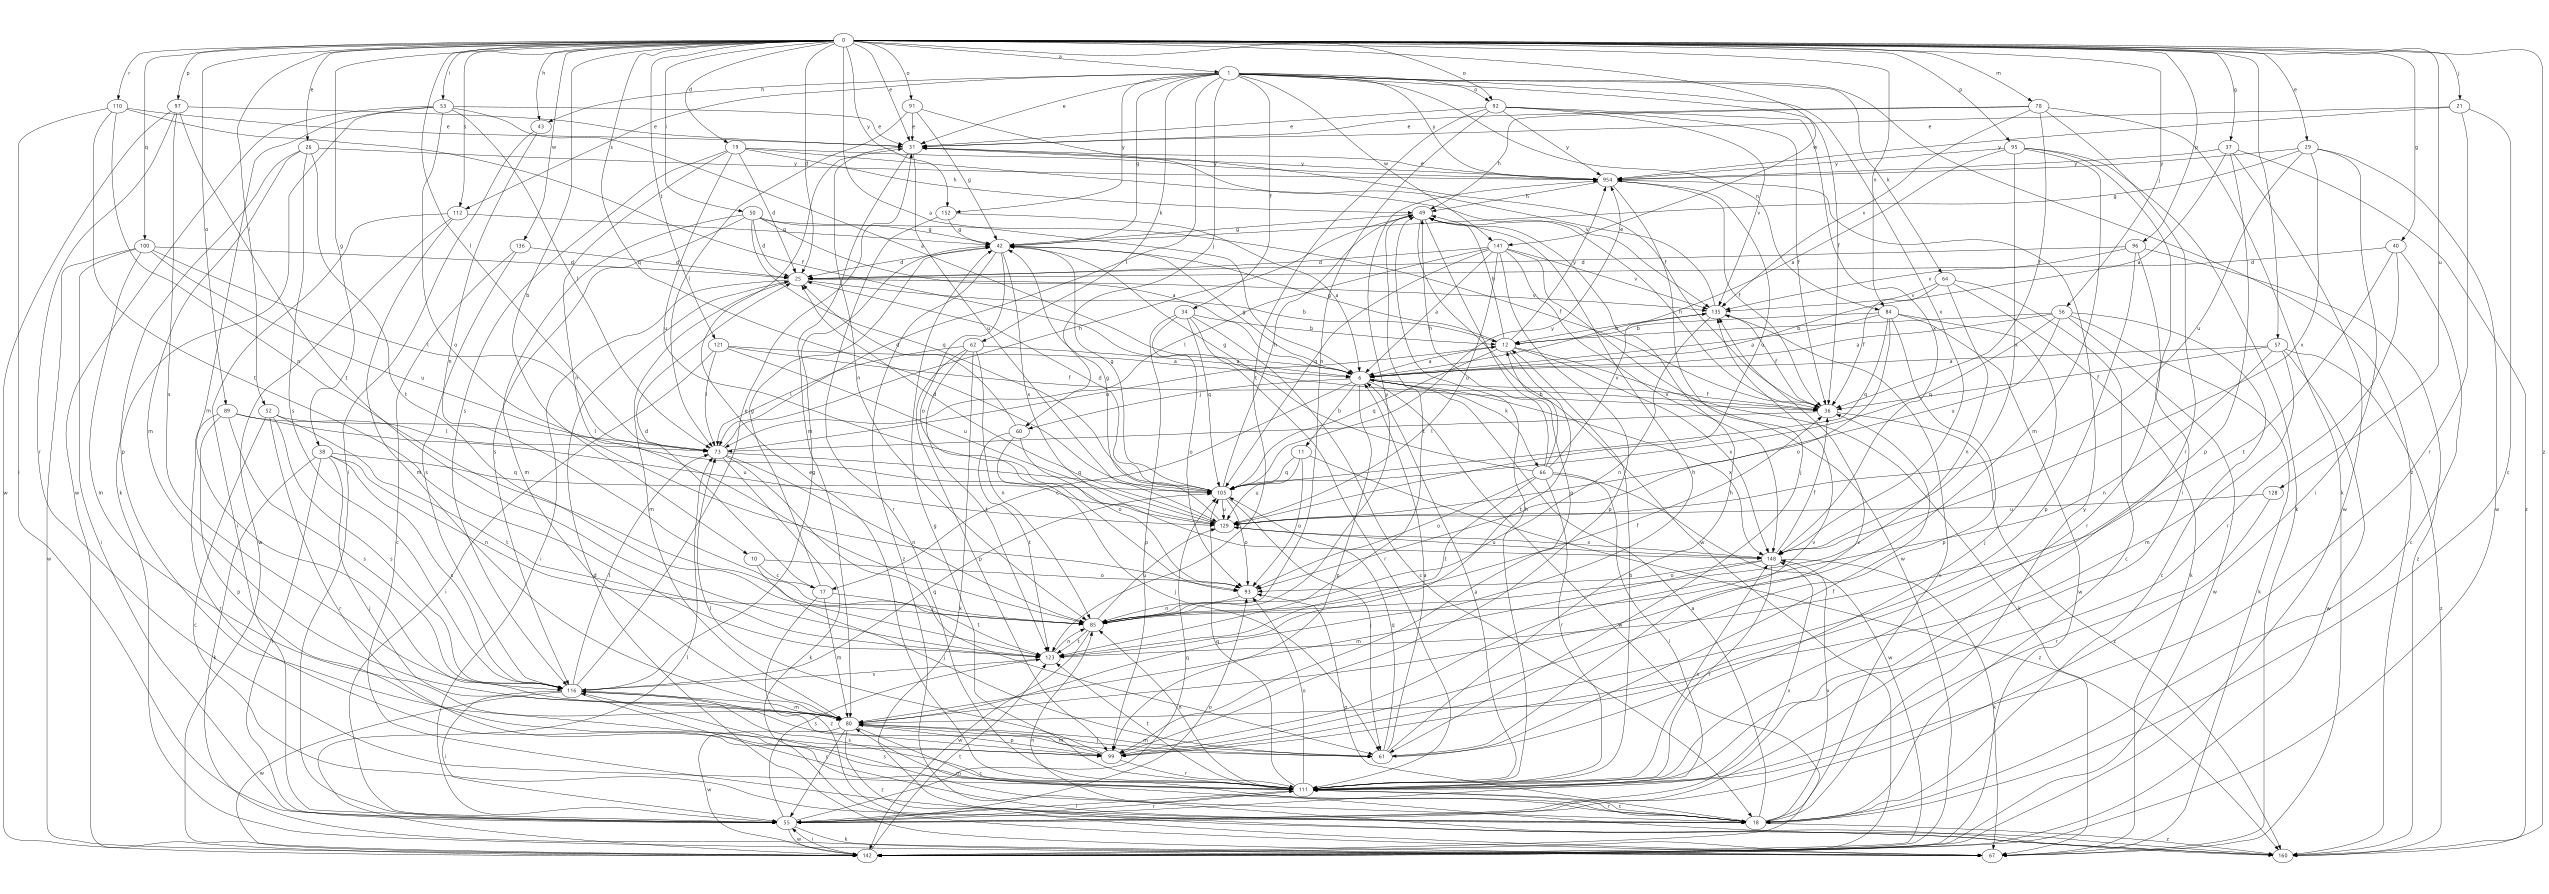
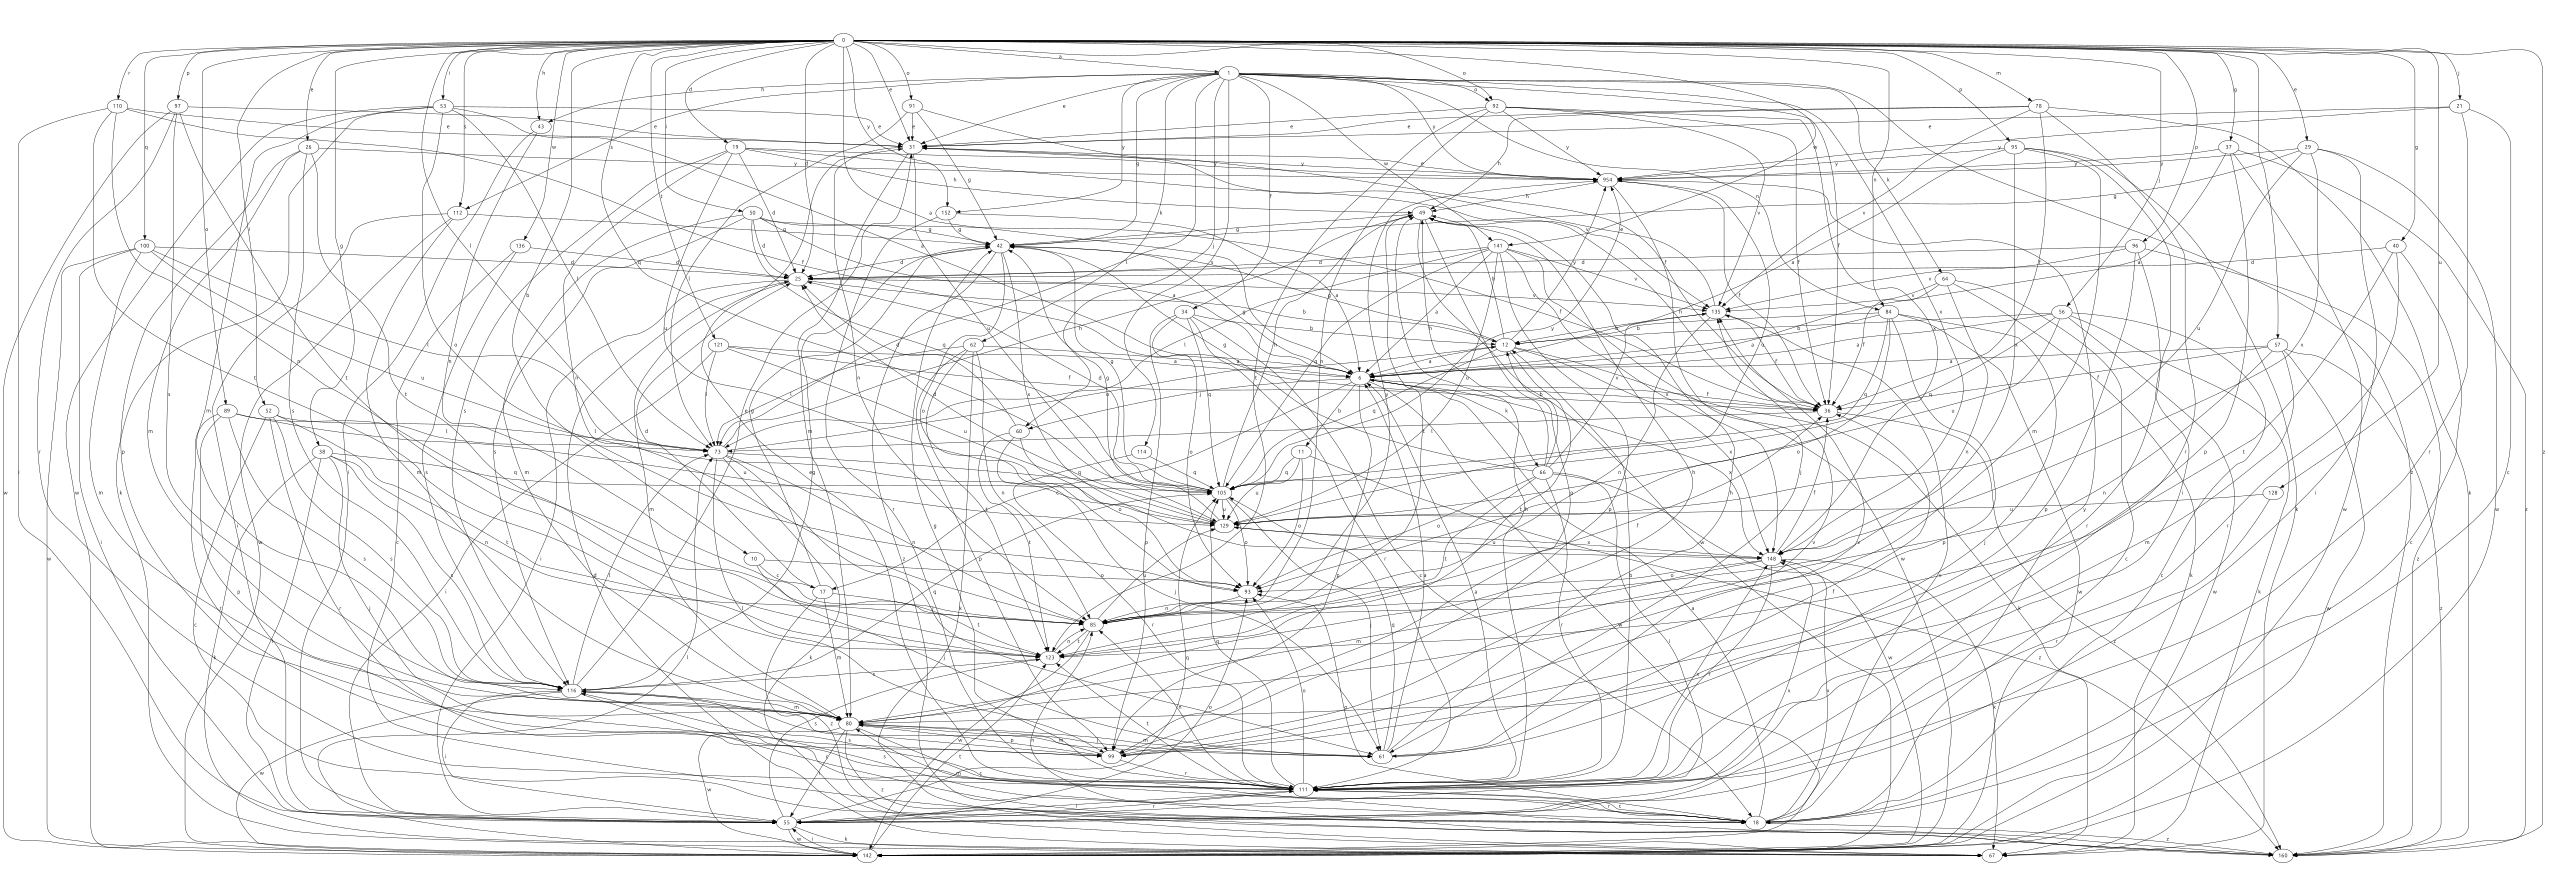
node "114": added
edge "78" -> "67": now "78" -> "160"
edge "99" -> "73": reversed
